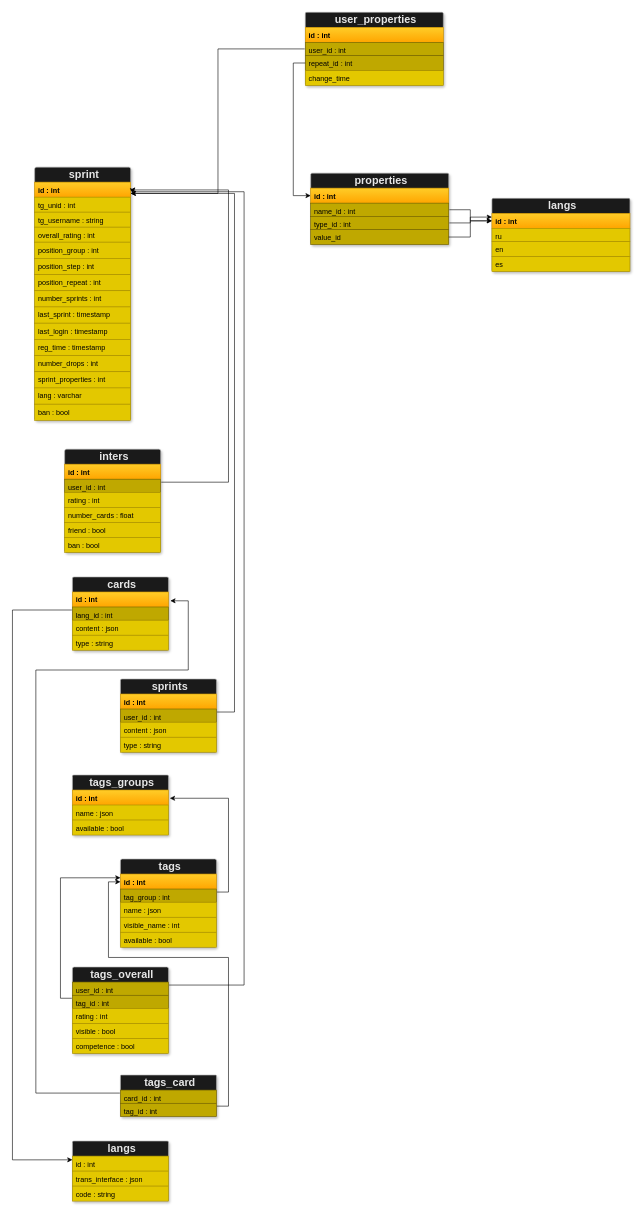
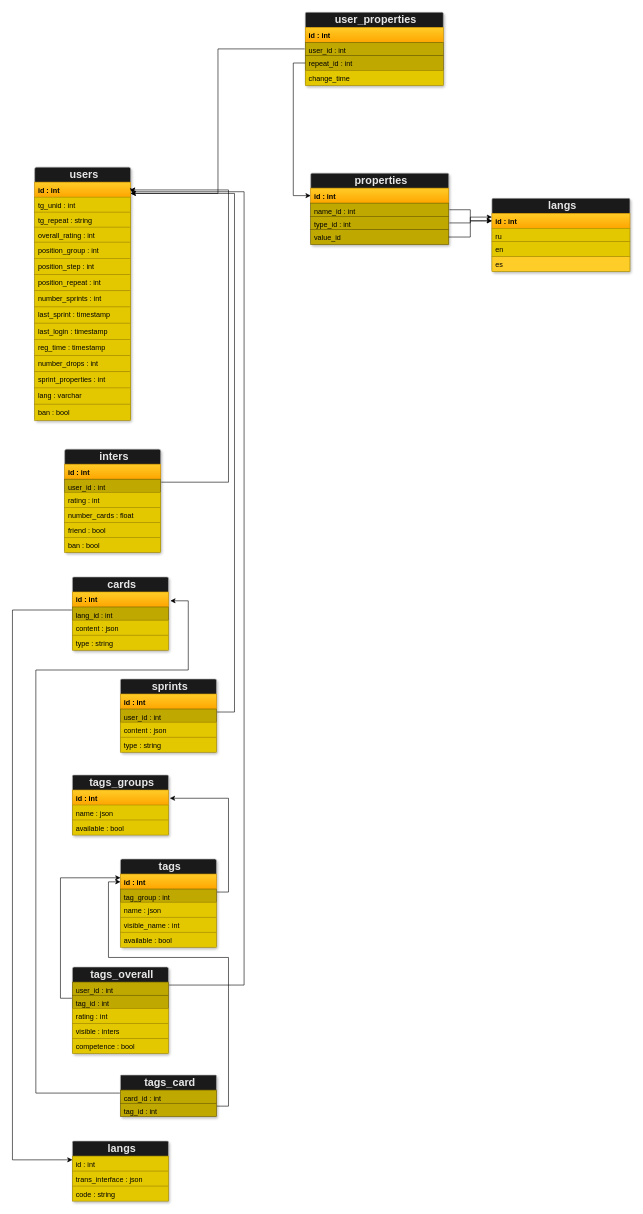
node "sprint": label "sprint" -> "users"
node "tg_username : string": label "tg_username : string" -> "tg_repeat : string"
node "es": fillcolor #e3c800 -> #ffcd28
node "visible : bool": label "visible : bool" -> "visible : inters"
